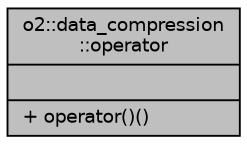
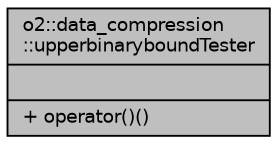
node "o2::data_compression": text "::operator" -> "::upperbinaryboundTester"
